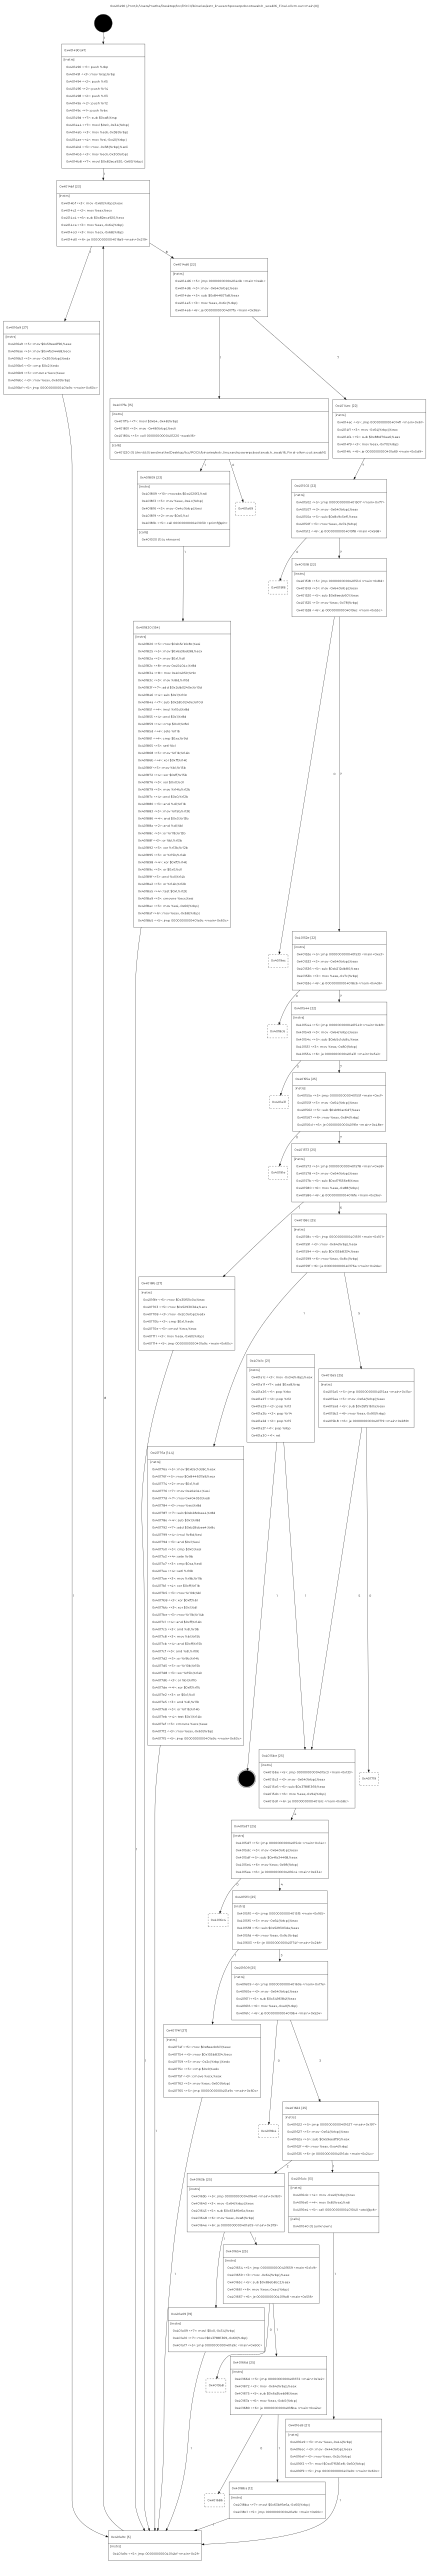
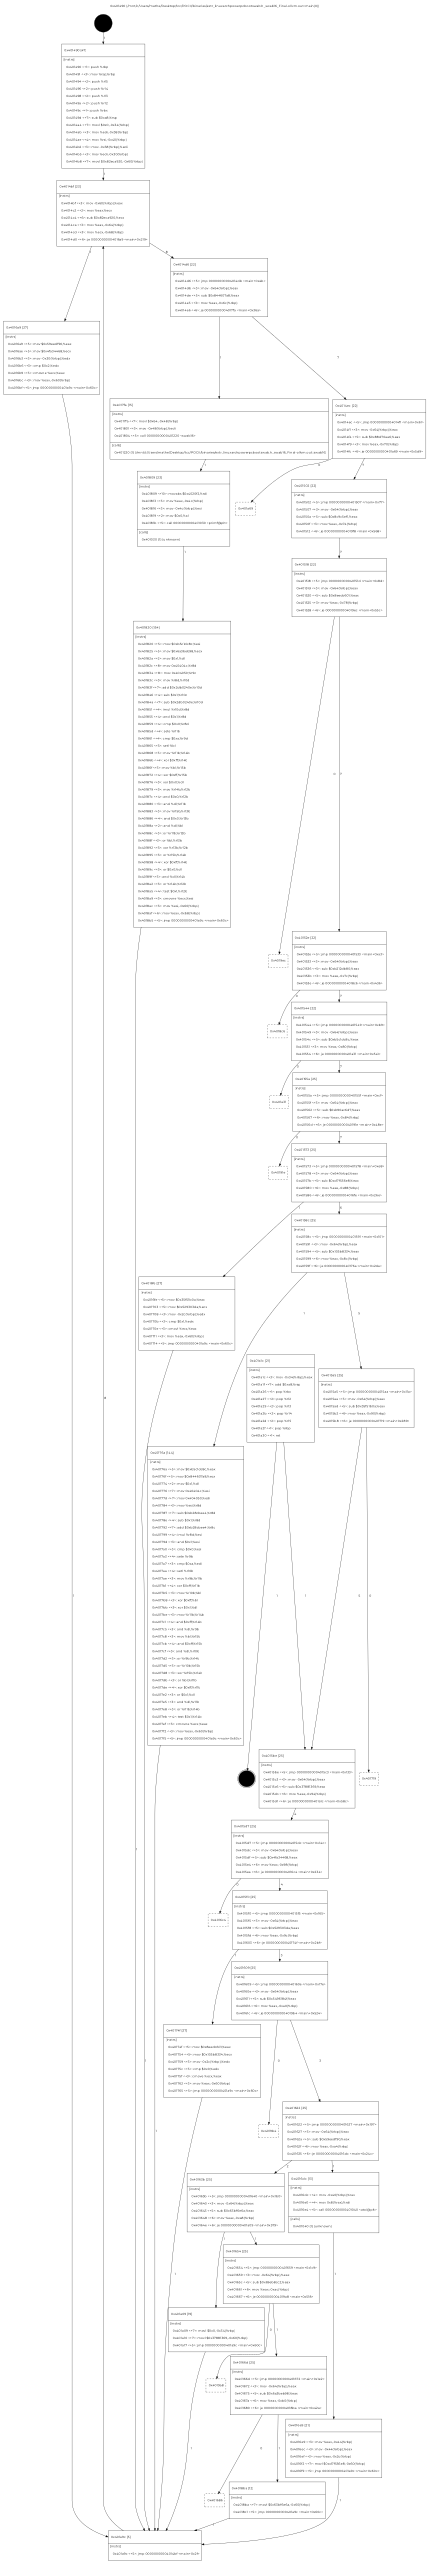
edge "0x4017fa [15]" -> "0x401a69": now "0x4014ec [22]" -> "0x401a69"
node "0x4019f8": removed
